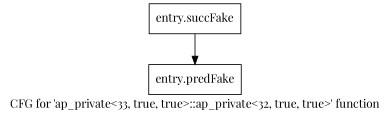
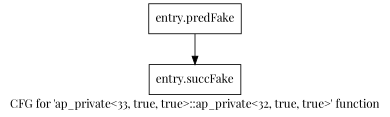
edge "entry.succFake" -> "entry.predFake": reversed
